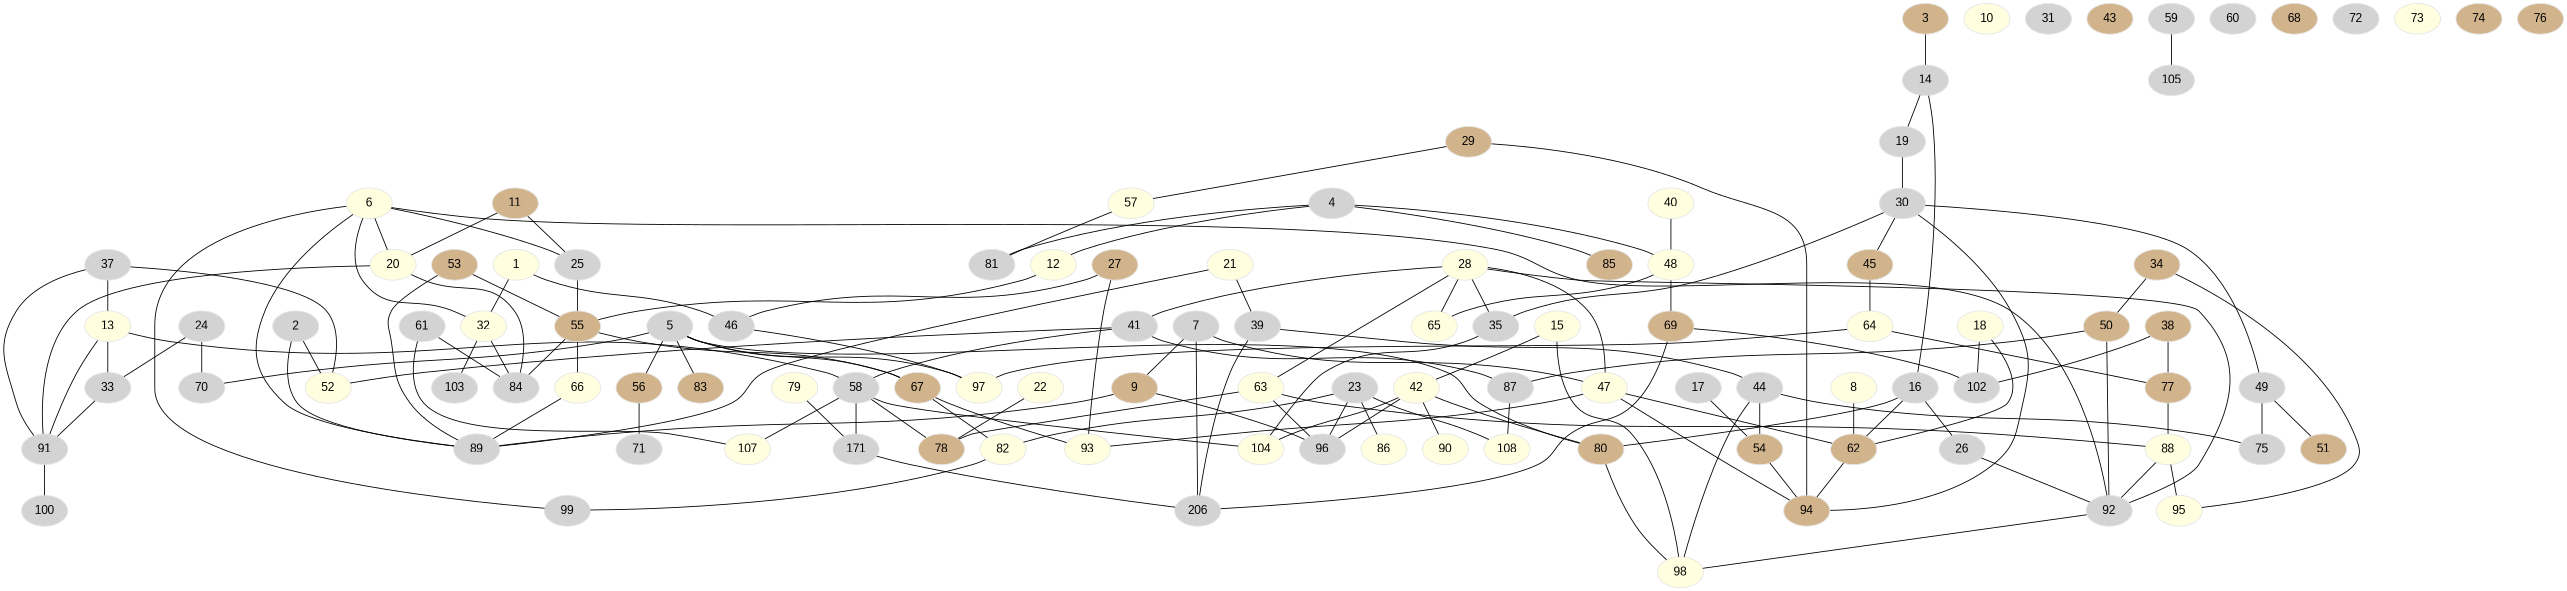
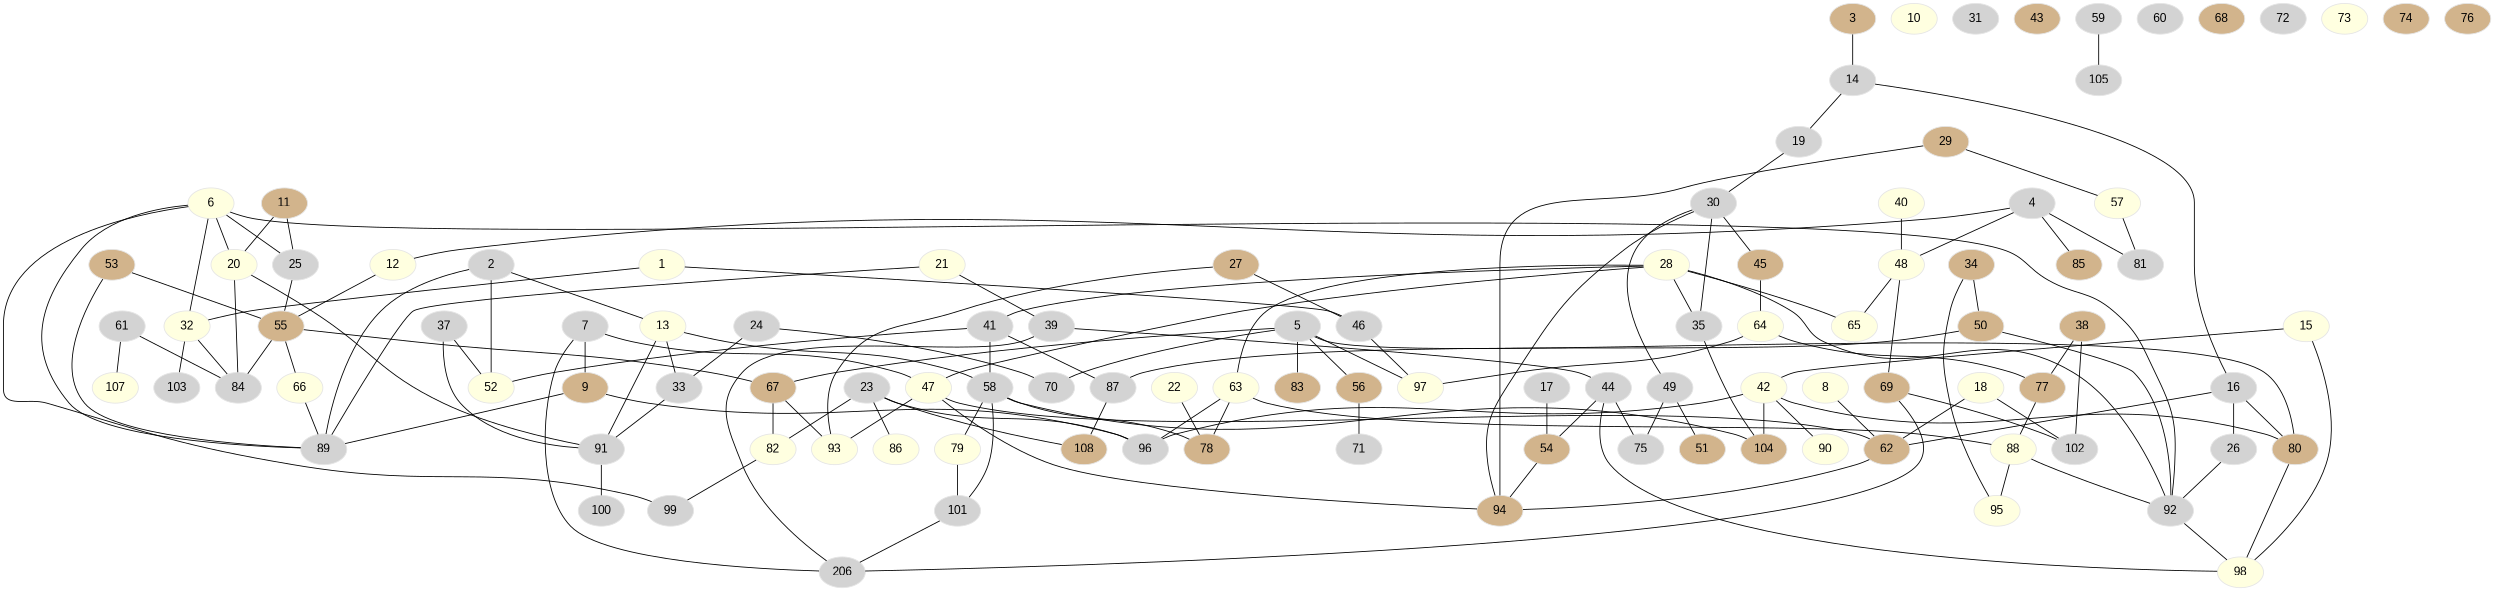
edge "37" -- "13": now "2" -- "13"
edge "58" -- "107": now "58" -- "79"
node "171": label "171" -> "101"
node "104": fillcolor lightyellow -> tan
node "108": fillcolor lightyellow -> tan
